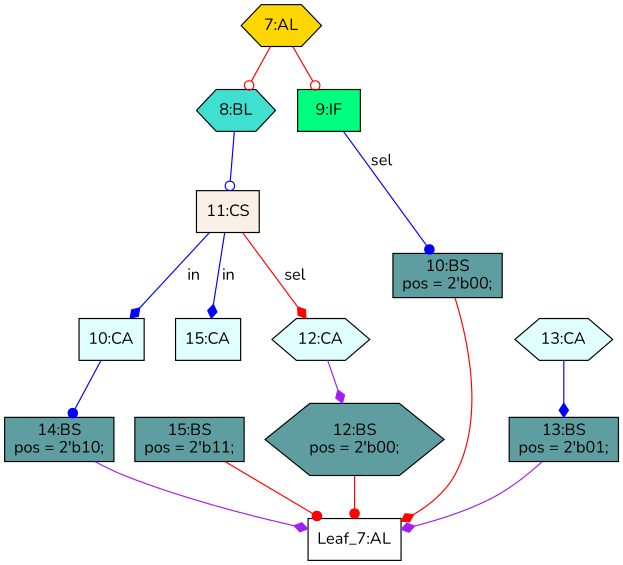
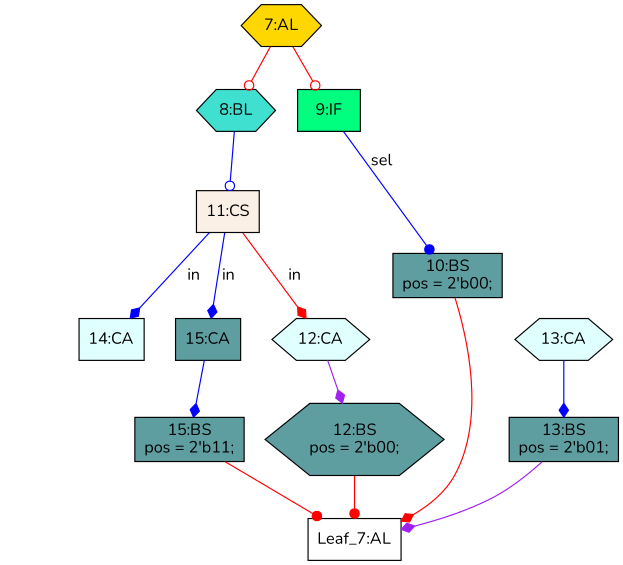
edge "11:CS" -> "12:CA": label "sel" -> "in"
node "10:CA": label "10:CA" -> "14:CA"
node "15:CA": fillcolor lightcyan -> cadetblue
edge "15:CA" -> "15:BS pos = 2'b11;": added
node "14:BS pos = 2'b10;": removed
